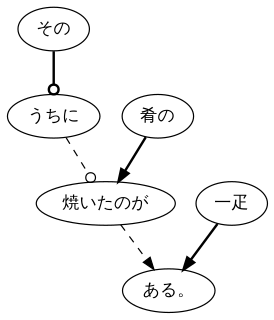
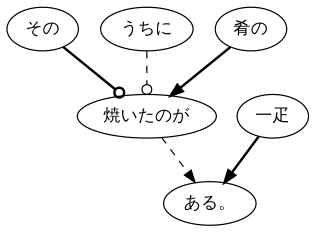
edge "その" -> "うちに": now "その" -> "焼いたのが"
